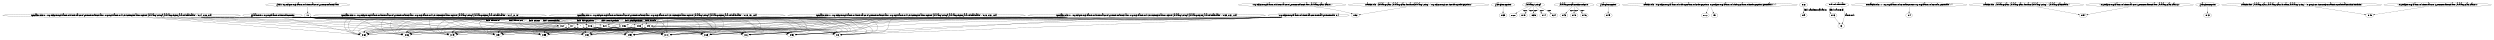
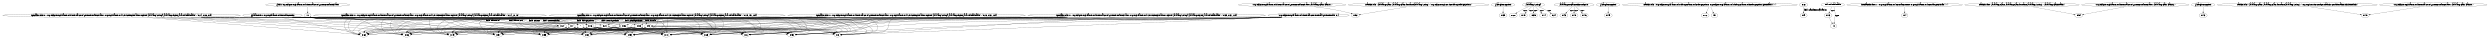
edge "null.util.Hashtable" -> "$r13": label "field: startLevel" -> "type"
edge "null.util.Hashtable" -> "r3": label "framework" -> "type"
